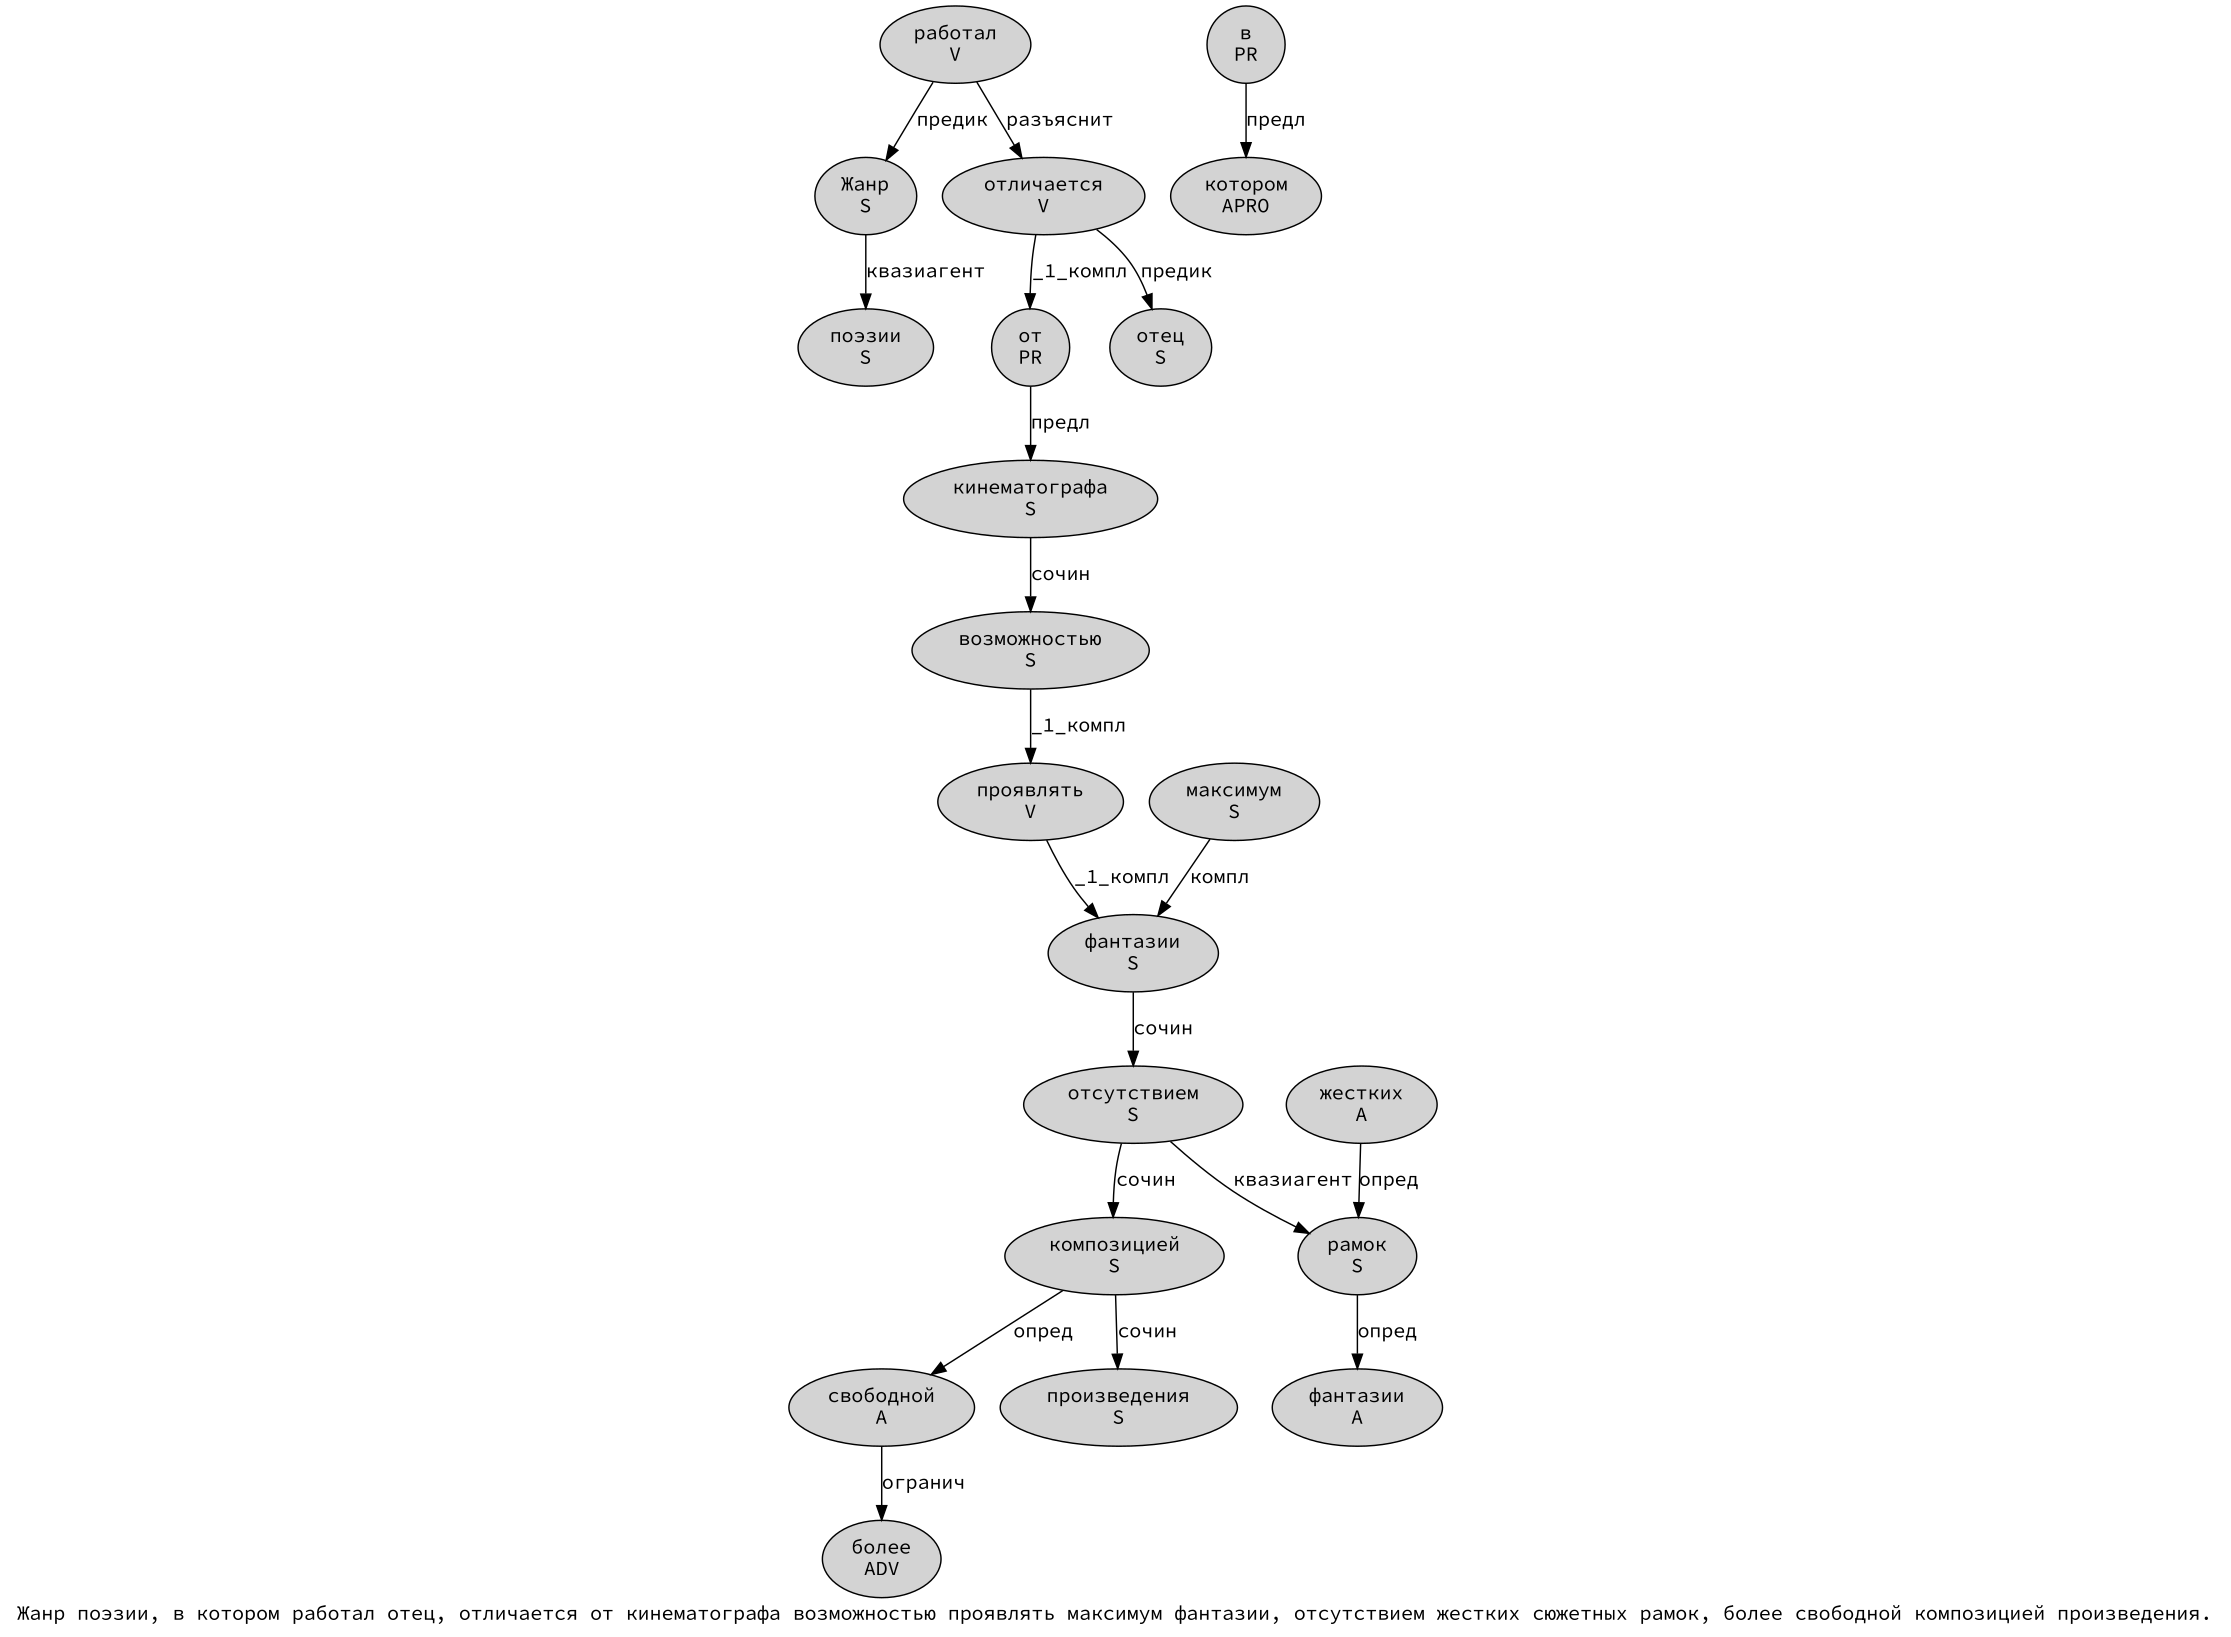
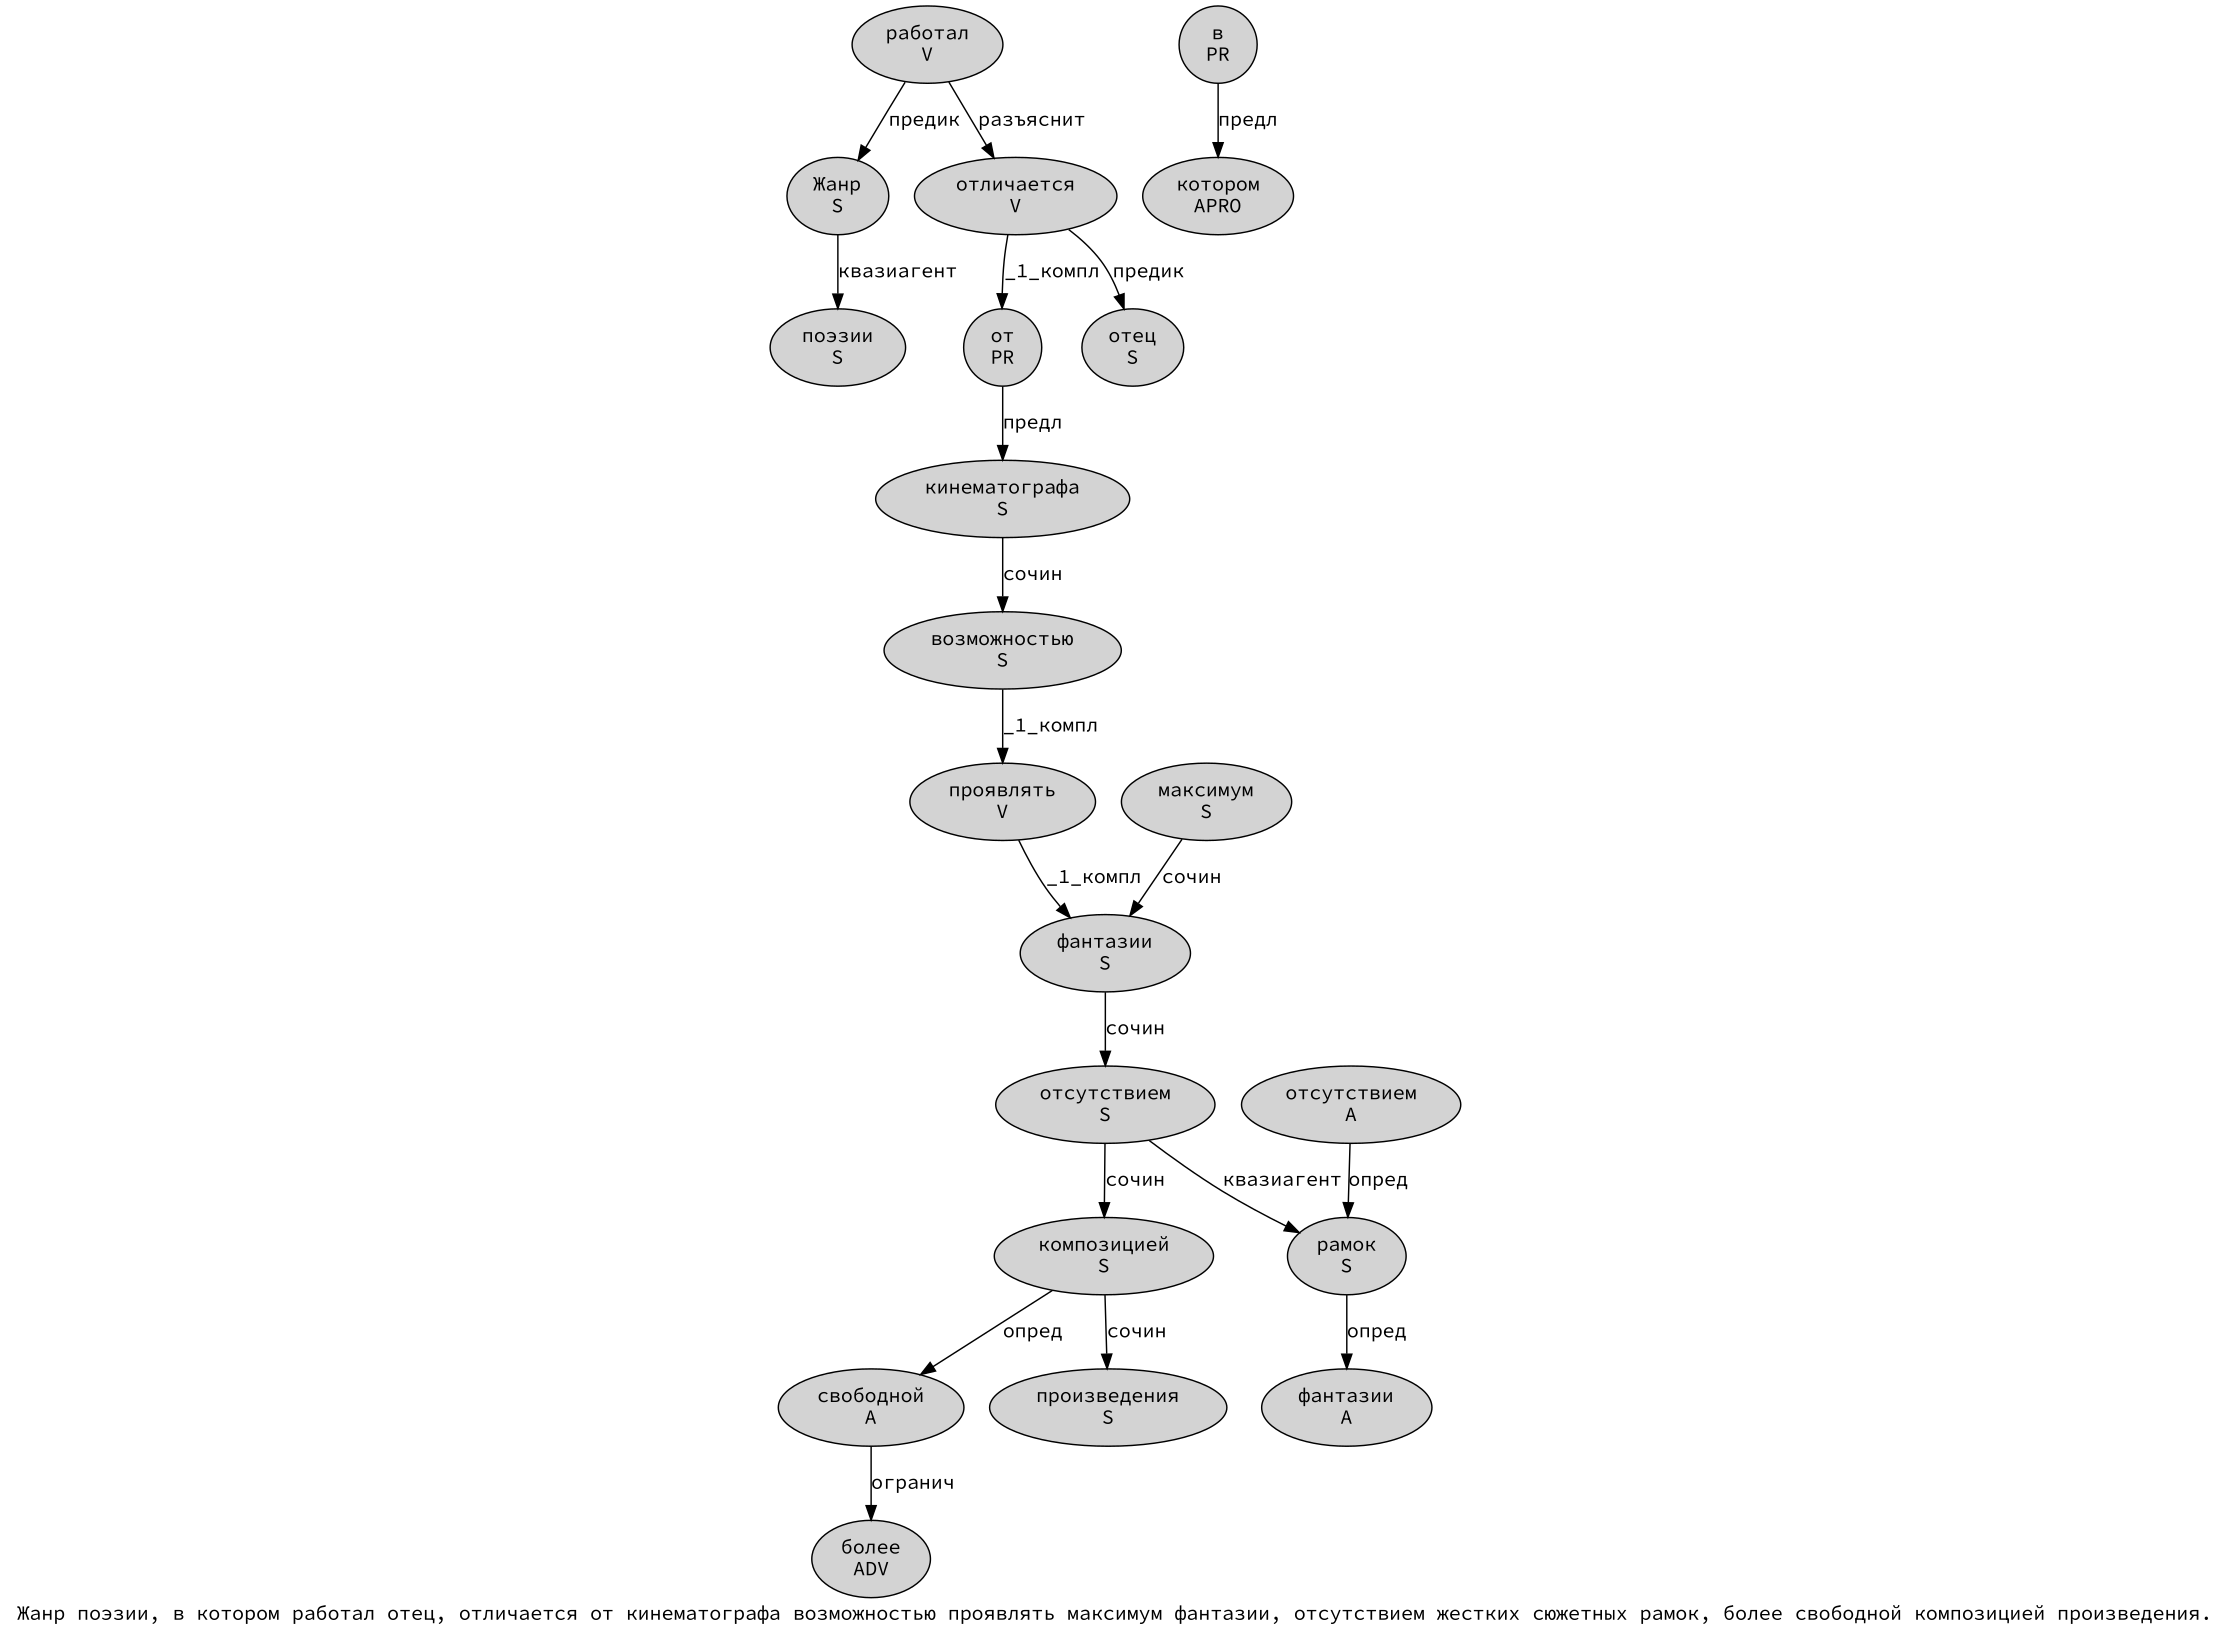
edge "максимум S" -> "фантазии S": label "компл" -> "сочин"
node "жестких A": label "жестких A" -> "отсутствием A"
